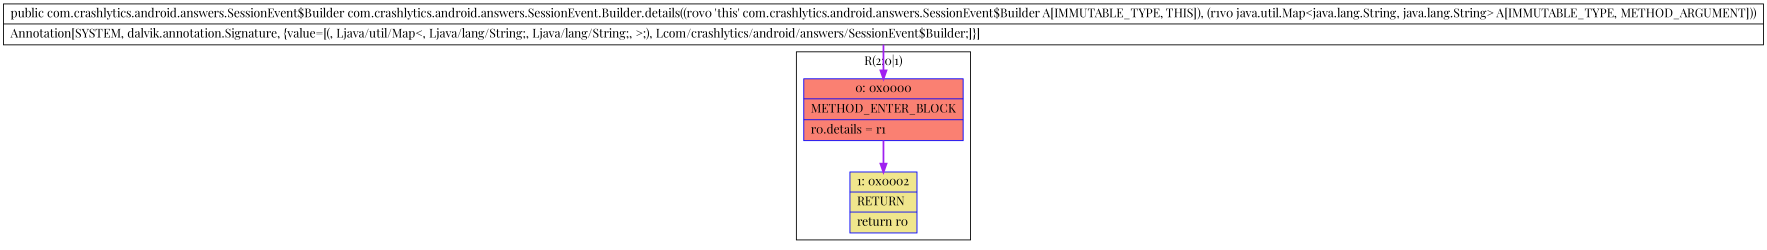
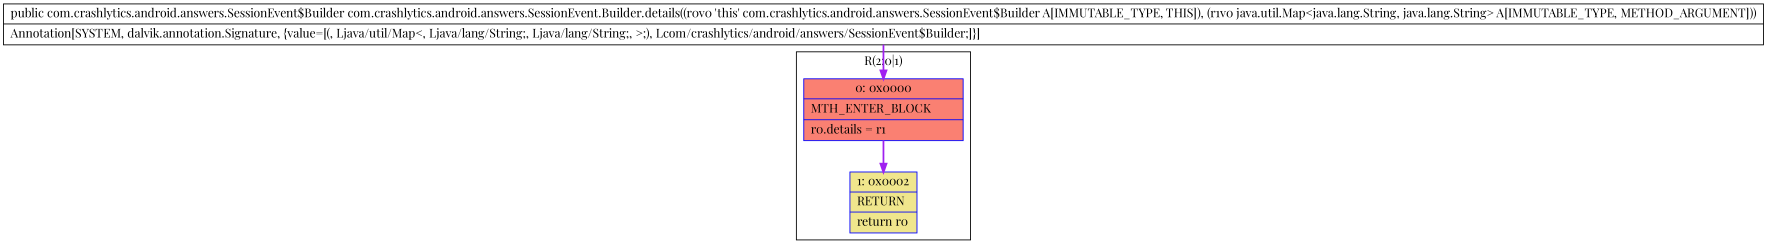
node "0: 0x0000": text "METHOD_ENTER_BLOCK" -> "MTH_ENTER_BLOCK"
